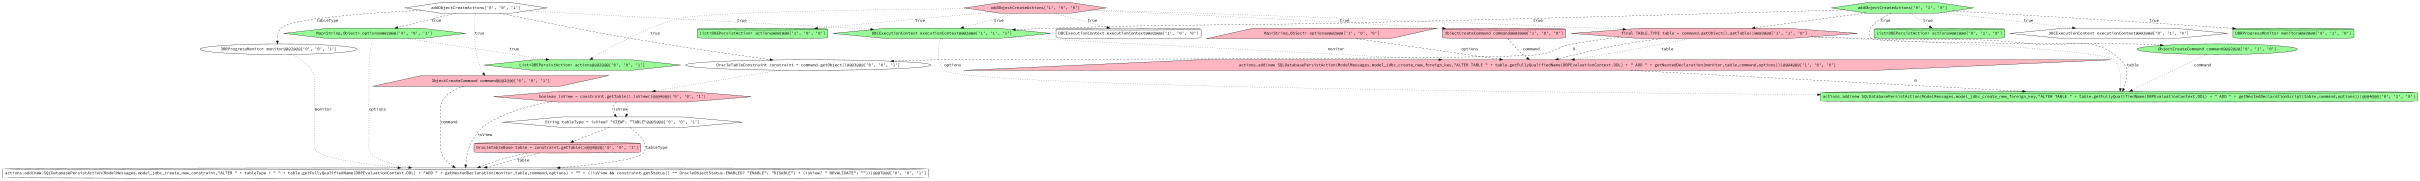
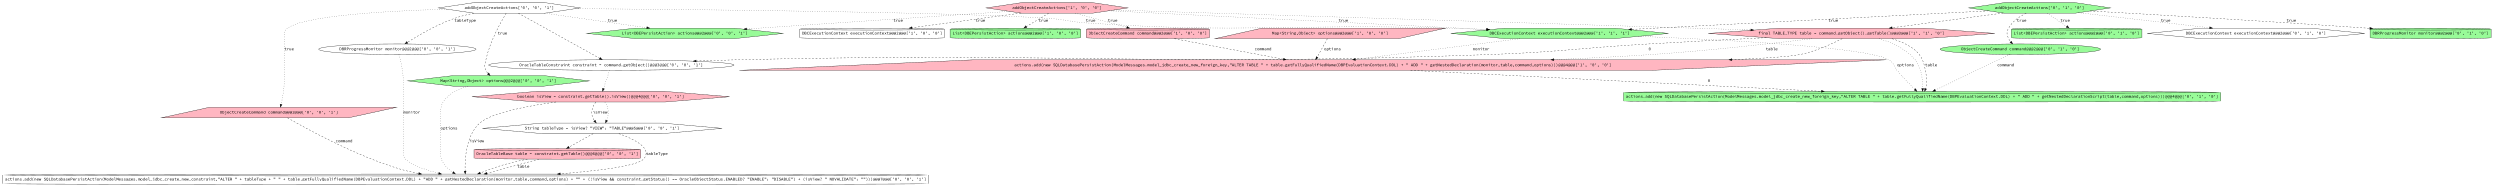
edge "addObjectCreateActions['1', '0', '0']" -> "List<DBEPersistAction> actions@@@2@@@['1', '0', '0']": style dotted -> dashed
edge "addObjectCreateActions['1', '0', '0']" -> "DBCExecutionContext executionContext@@@2@@@['1', '0', '0']": style dotted -> dashed
edge "Map<String,Object> options@@@2@@@['0', '0', '1']" -> "List<DBEPersistAction> actions@@@2@@@['0', '0', '1']": now "addObjectCreateActions['0', '0', '1']" -> "List<DBEPersistAction> actions@@@2@@@['0', '0', '1']"
